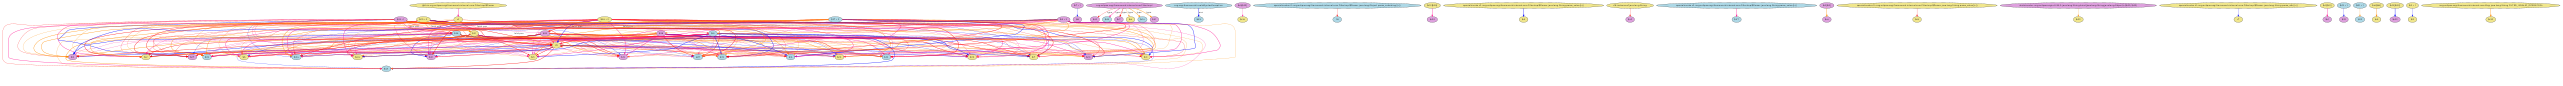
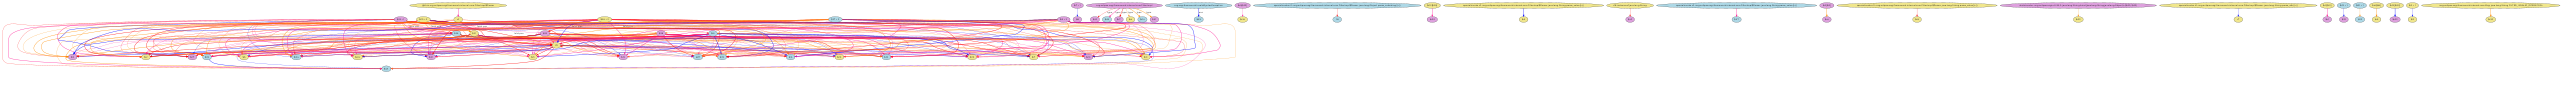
edge "$i5 + 2" -> "$i24": style bold -> solid
edge "$i6" -> "i26": removed
edge "$i15 + 1" -> "$r3": style solid -> bold
edge "i26" -> "$i2": style solid -> bold
edge "$i18" -> "$r21": now "$i15" -> "$r21"
